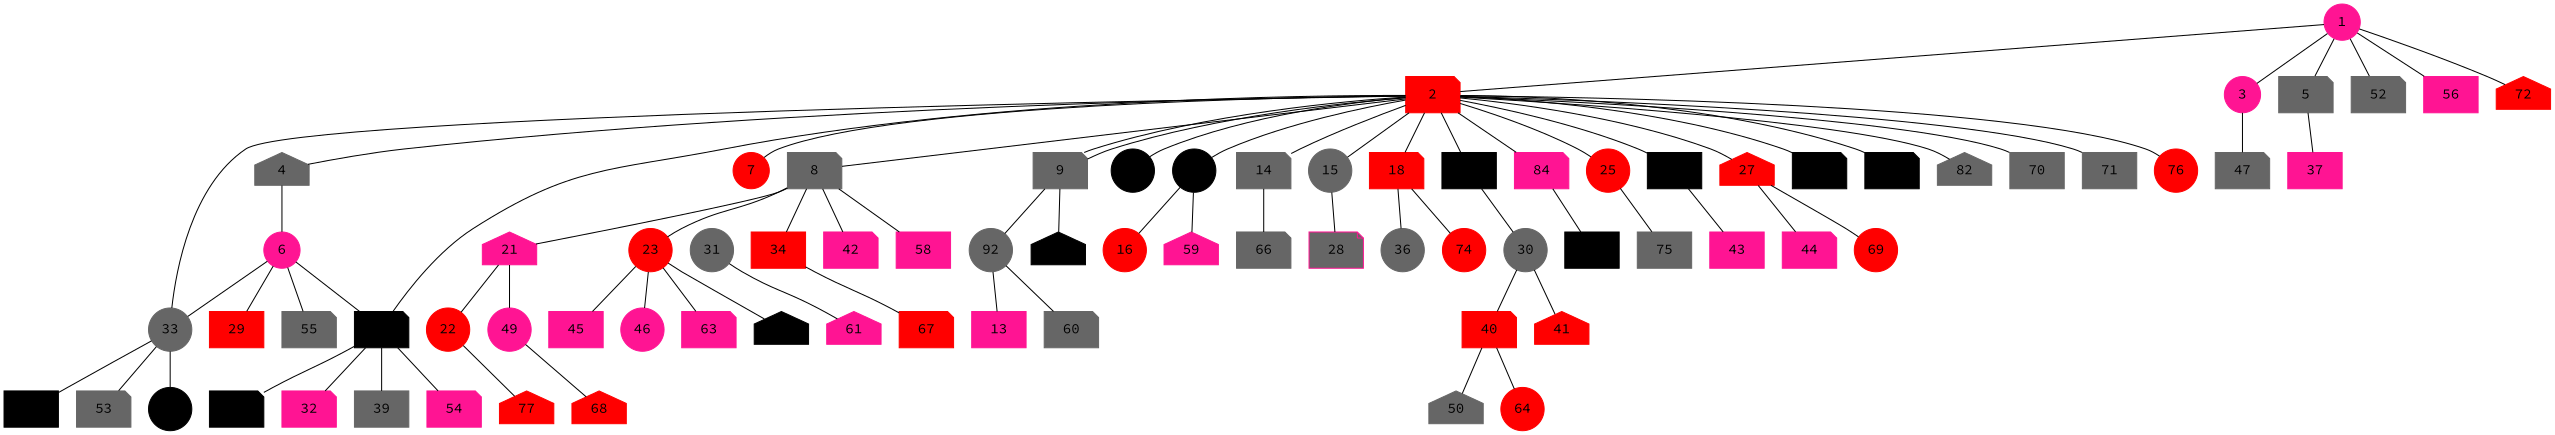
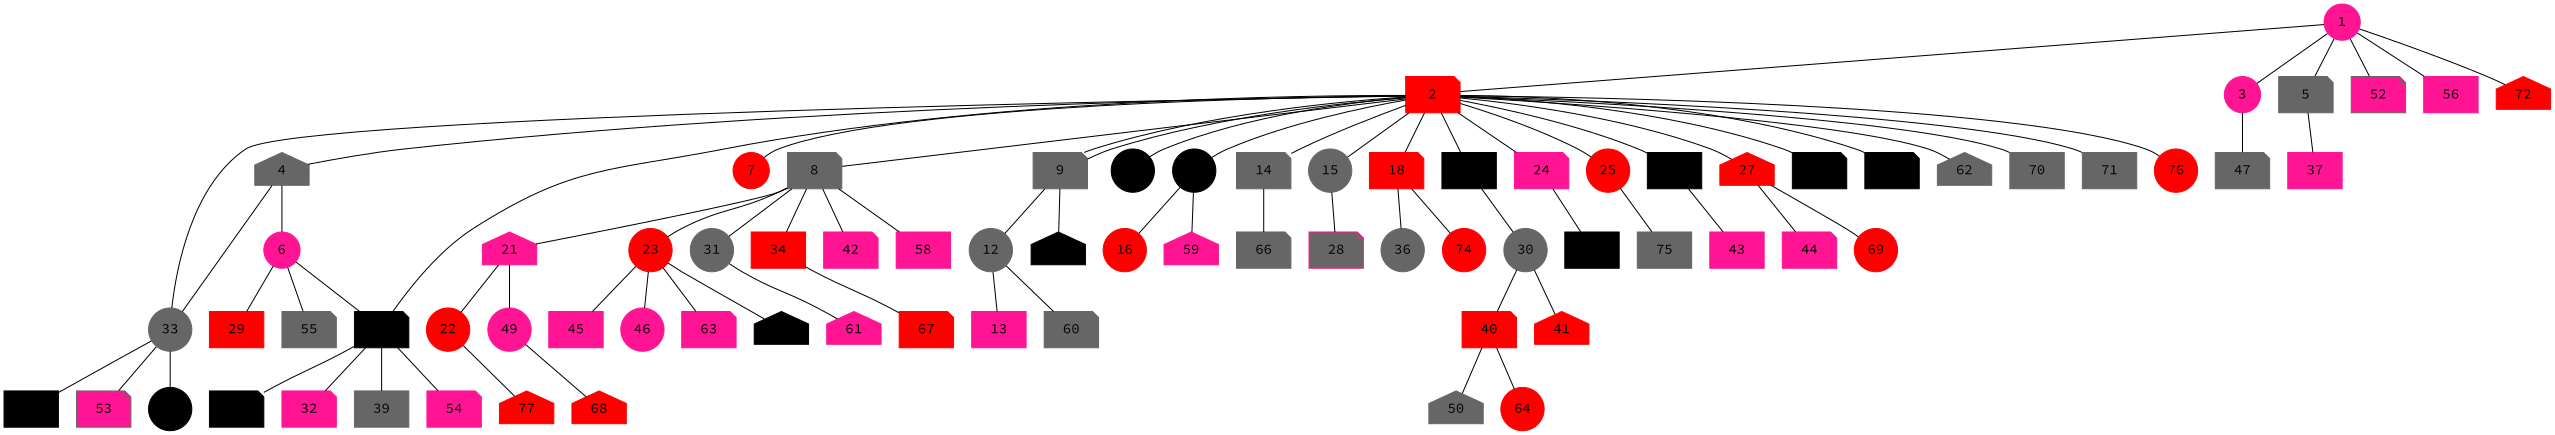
node "52": fillcolor gray40 -> deeppink
node "84": label "84" -> "24"
node "82": label "82" -> "62"
edge "8" -- "31": added
node "92": label "92" -> "12"
edge "6" -- "33": now "4" -- "33"
node "53": fillcolor gray40 -> deeppink
